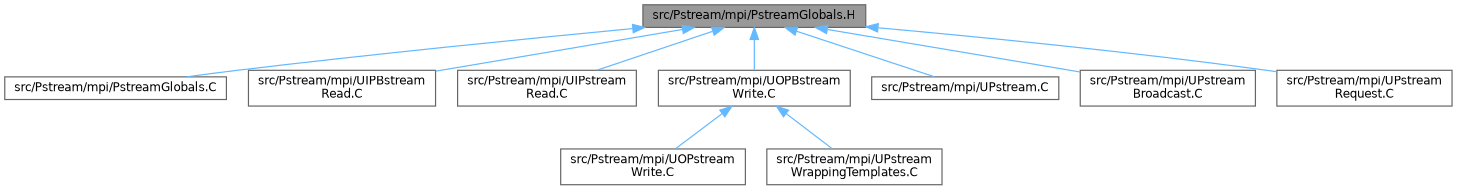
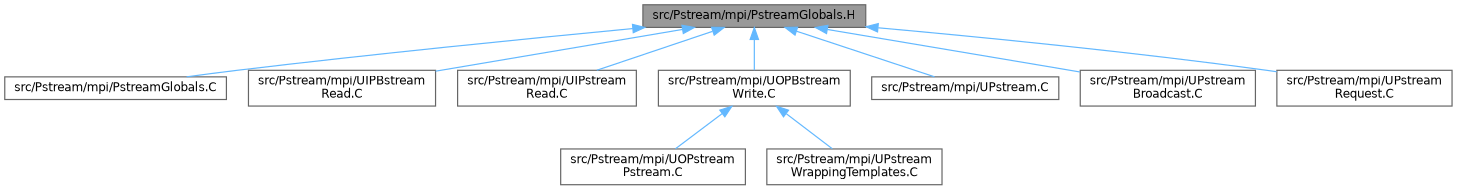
node "src/Pstream/mpi/UOPstream Write.C": label "src/Pstream/mpi/UOPstream Write.C" -> "src/Pstream/mpi/UOPstream Pstream.C"
